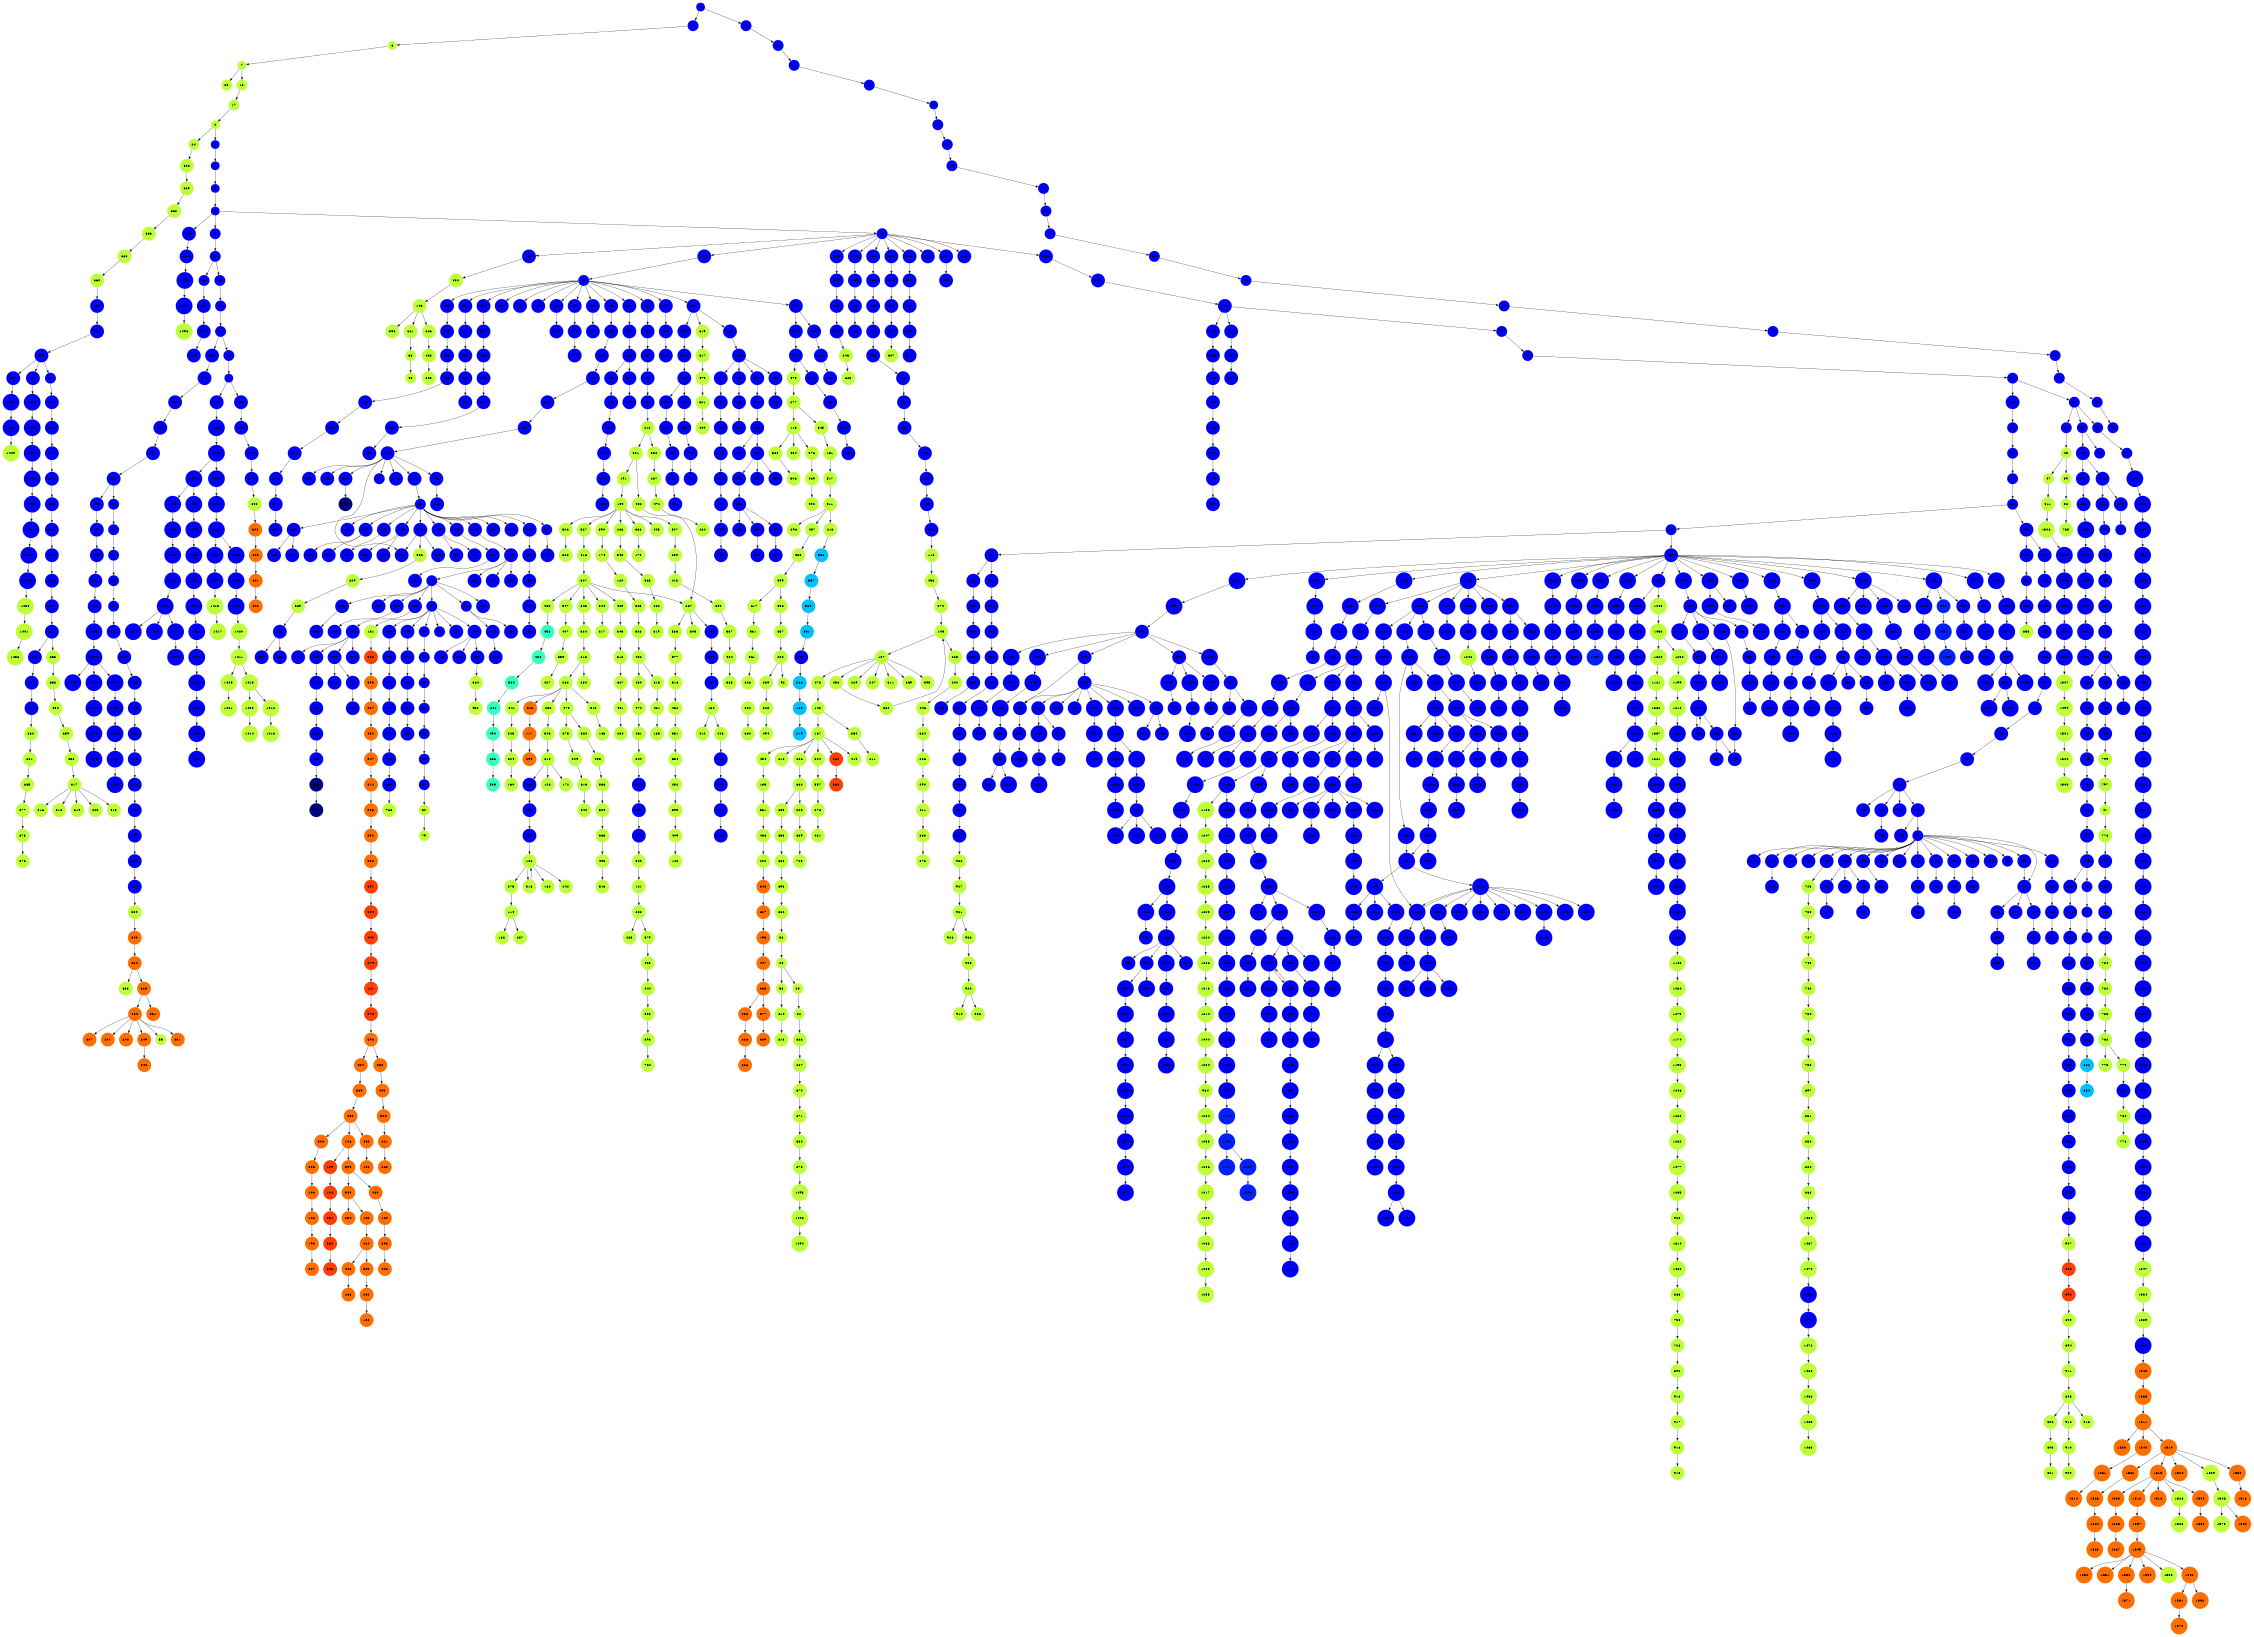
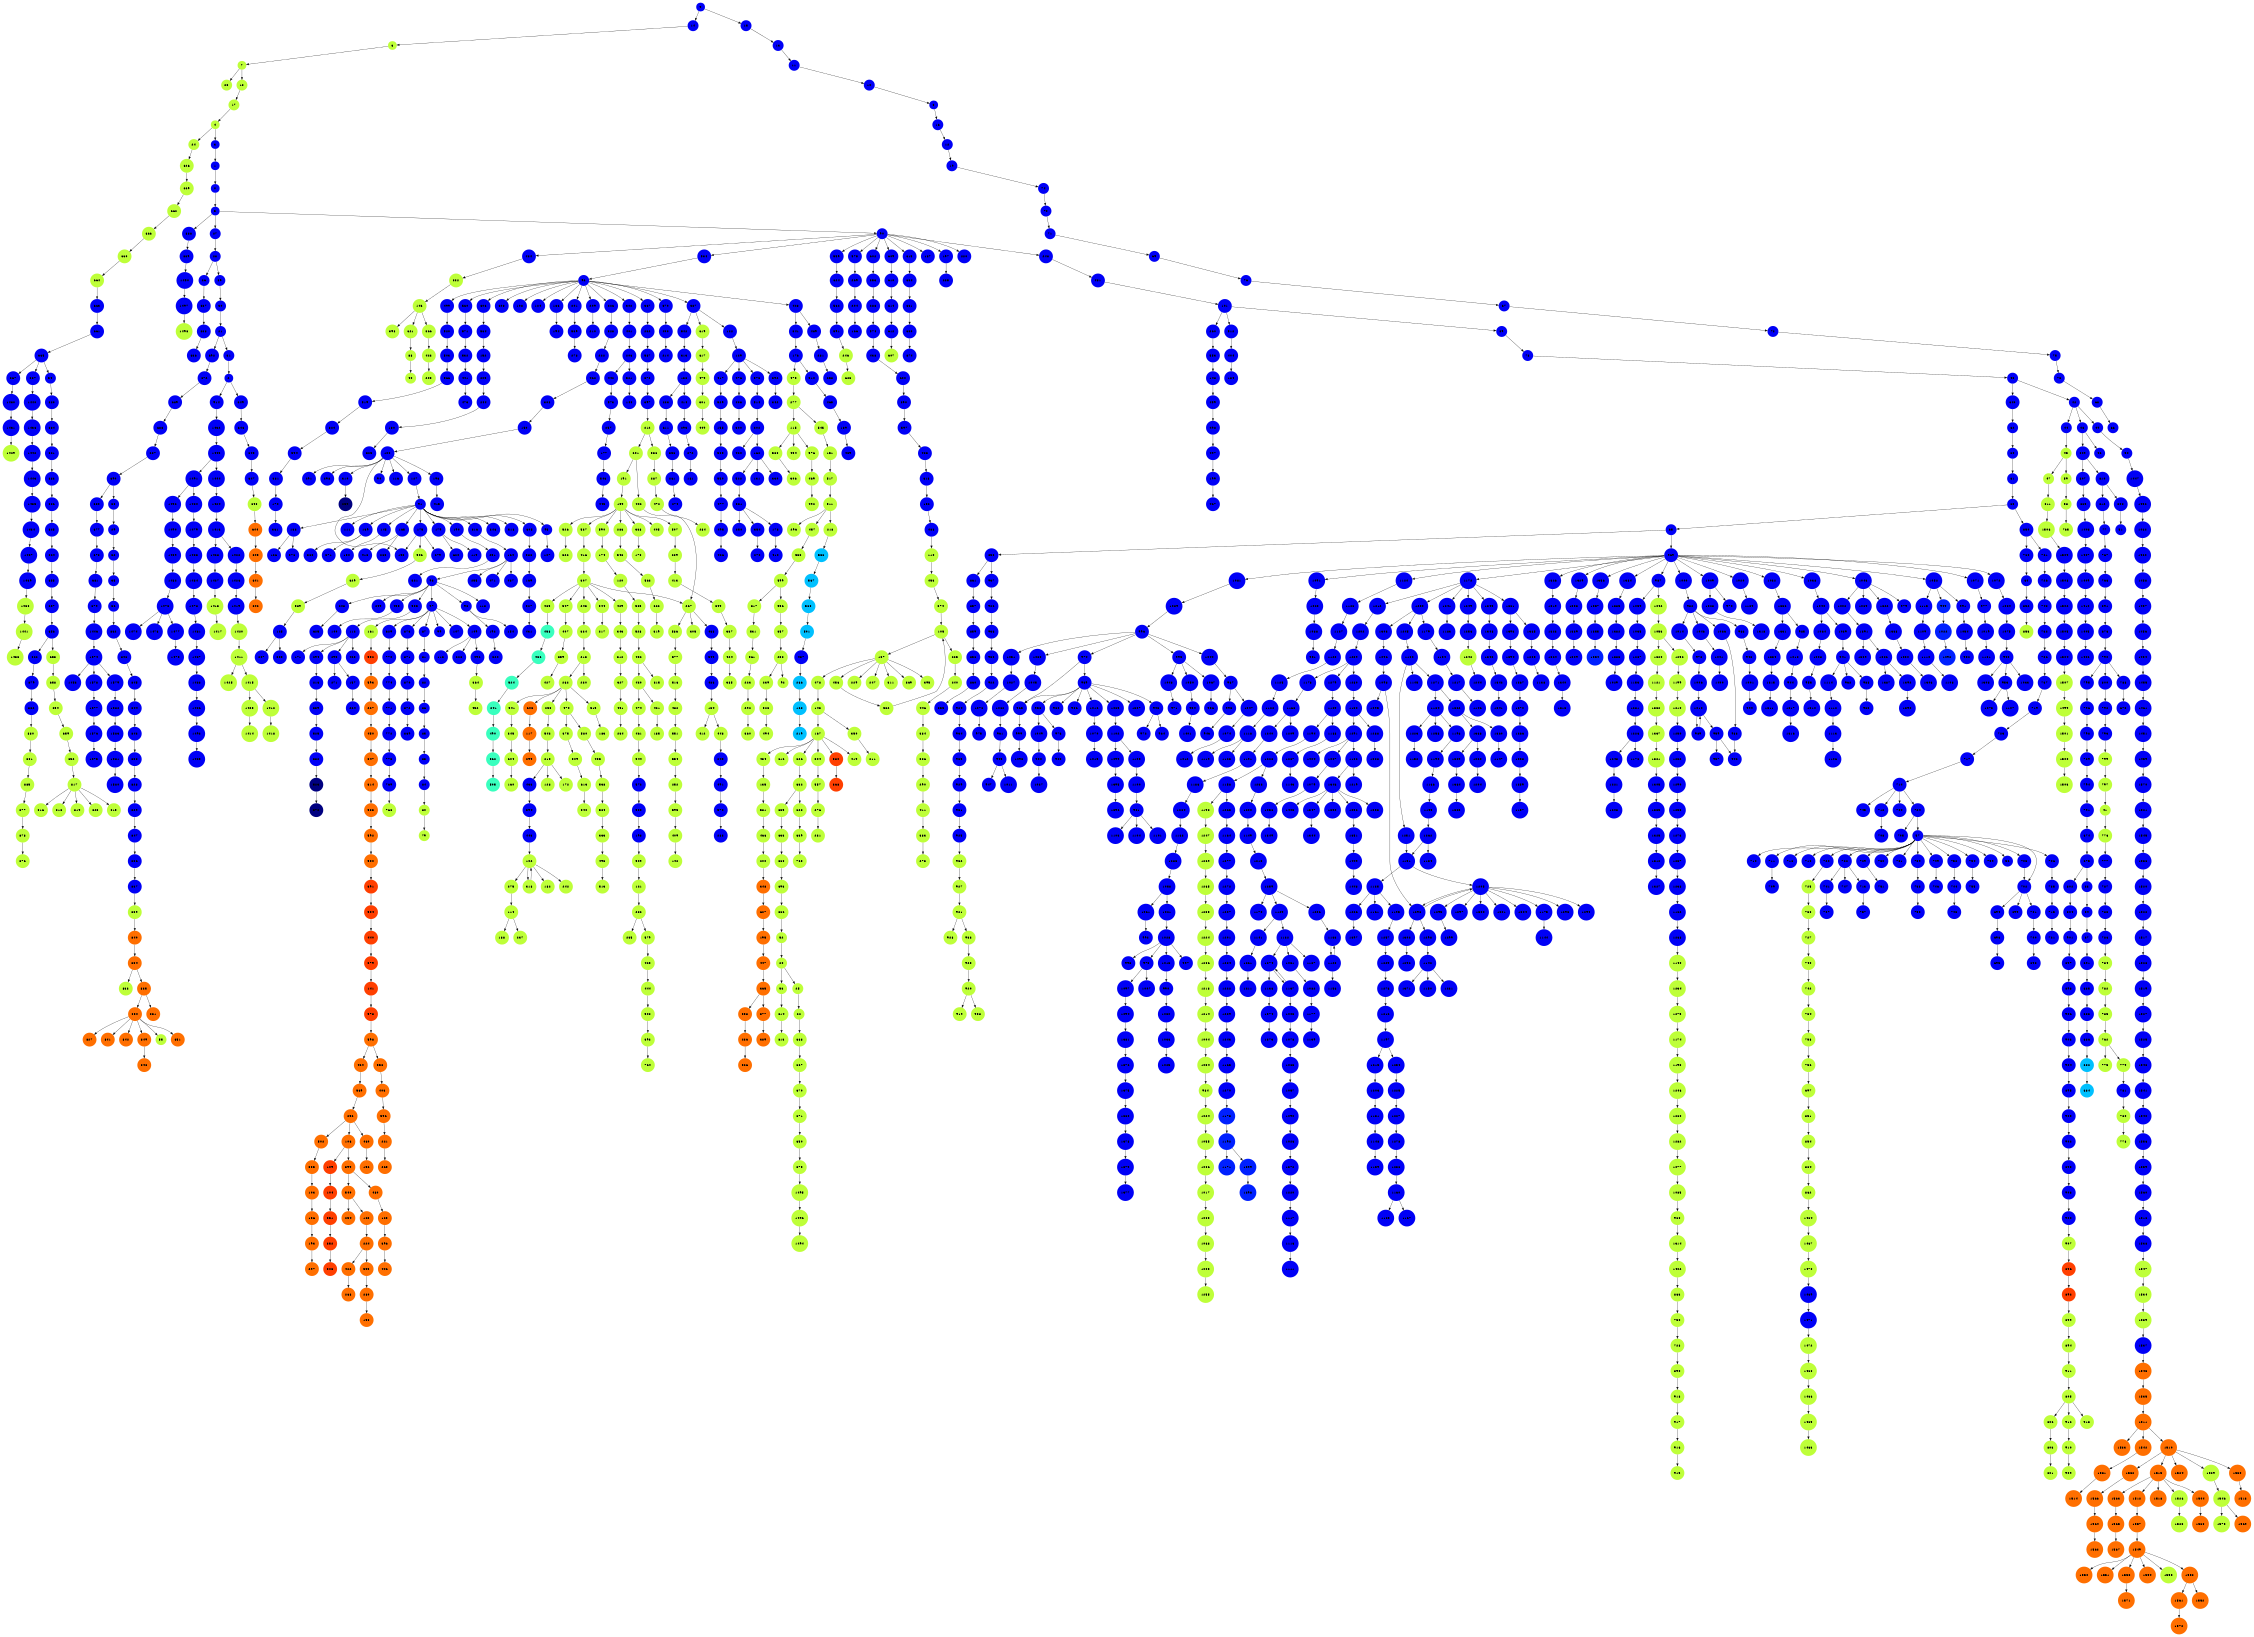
edge "315" -> "421": now "430" -> "421"
edge "223" -> "292": added
node "1421": removed
